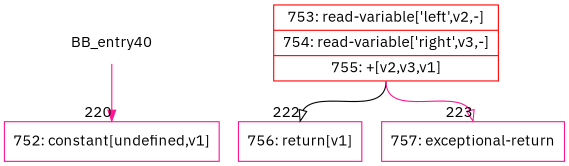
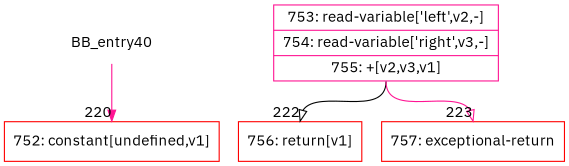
node "753: read-variable['left',v2,-]": color red -> deeppink
node "752: constant[undefined,v1]": color deeppink -> red
node "756: return[v1]": color deeppink -> red
node "757: exceptional-return": color deeppink -> red
